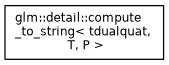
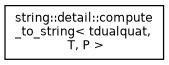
node "glm::detail::compute _to_string< tdualquat, T, P >": label "glm::detail::compute _to_string< tdualquat, T, P >" -> "string::detail::compute _to_string< tdualquat, T, P >"
